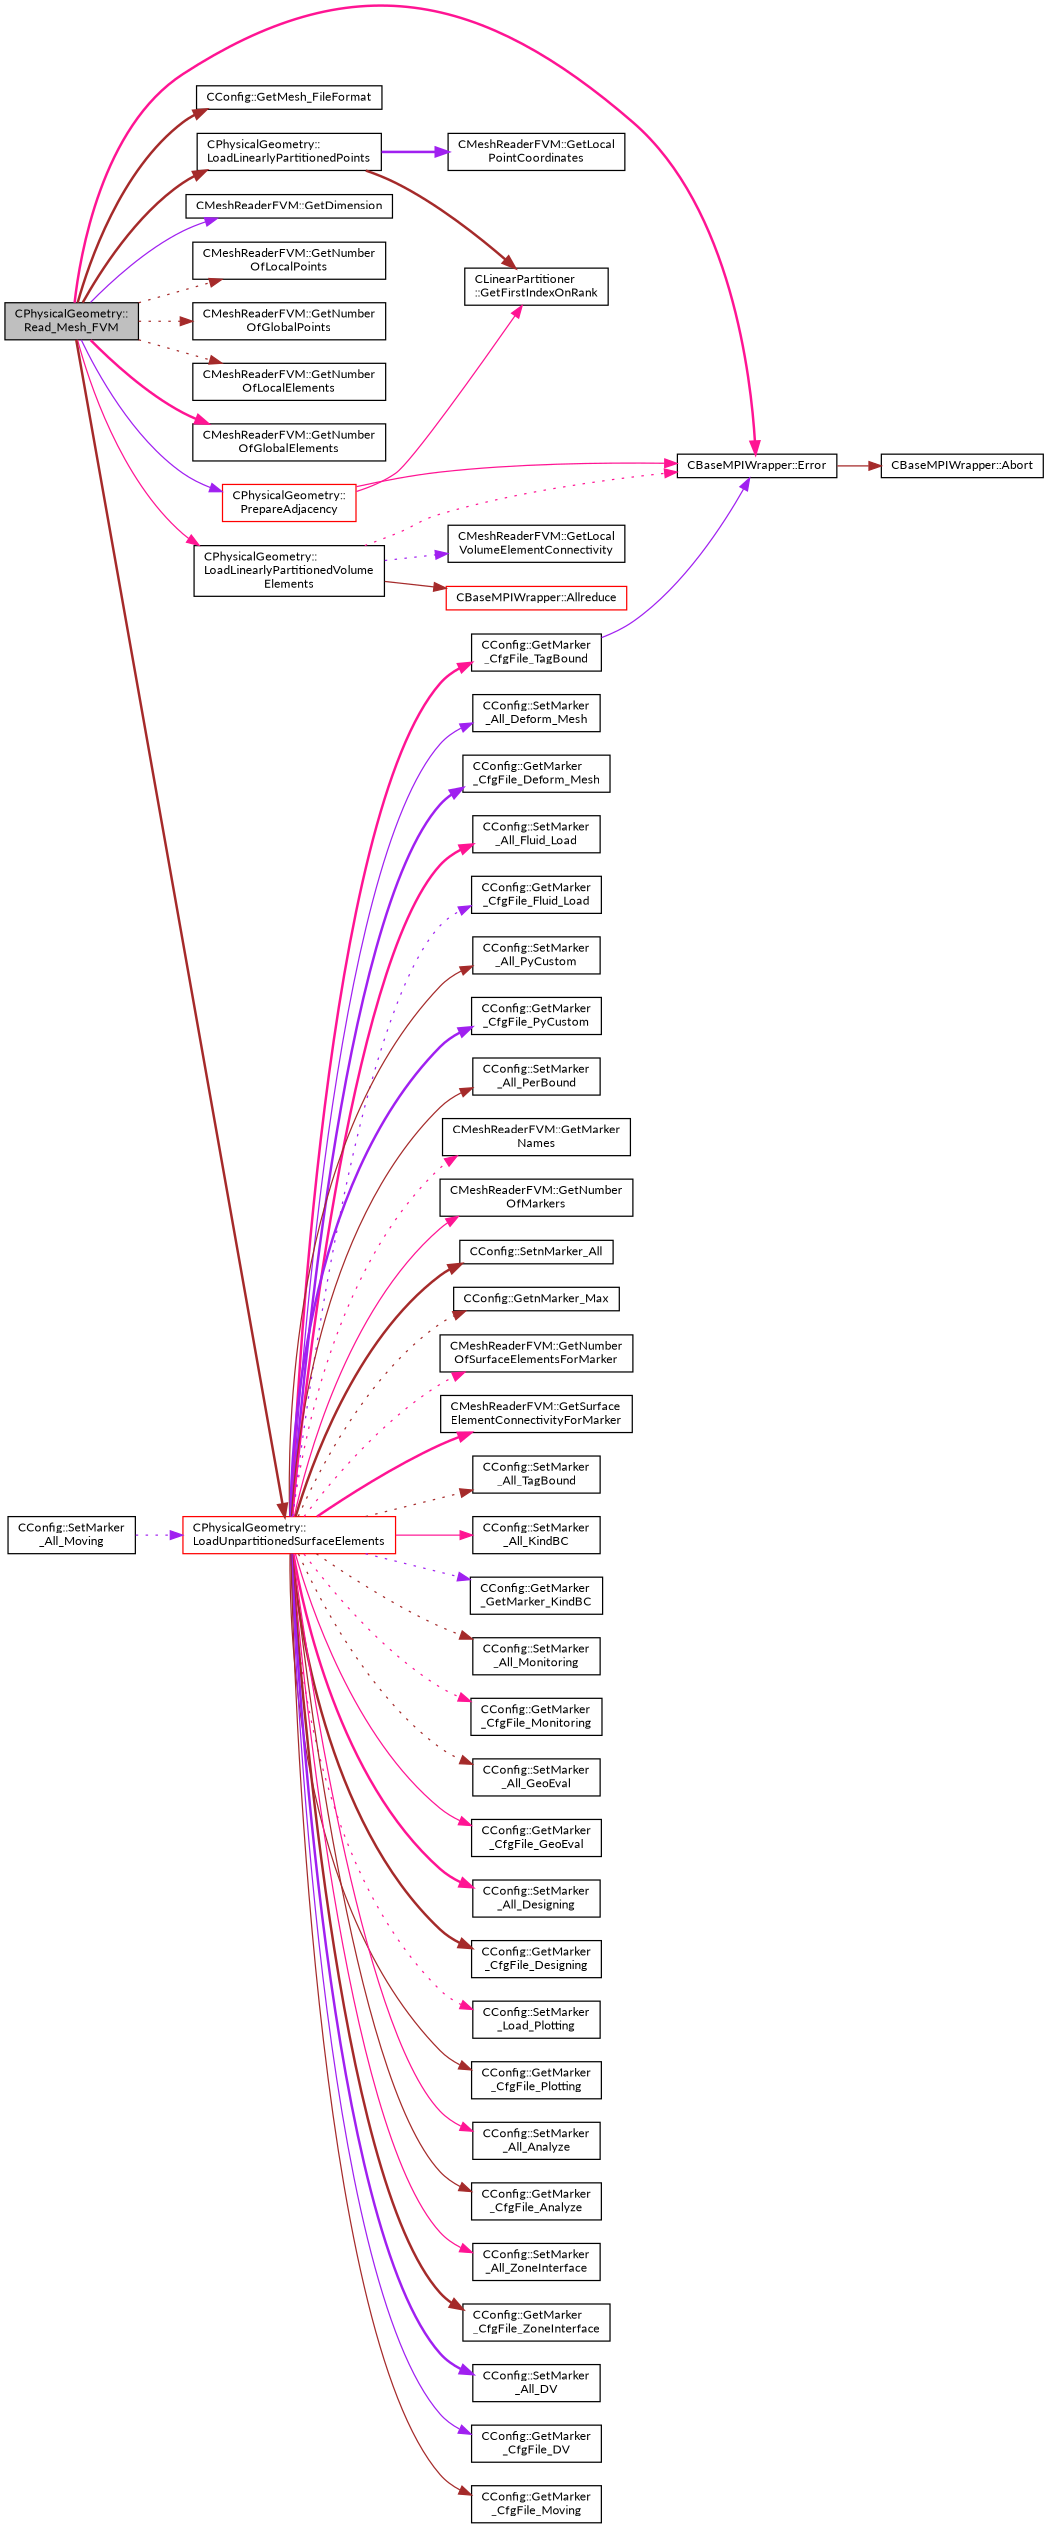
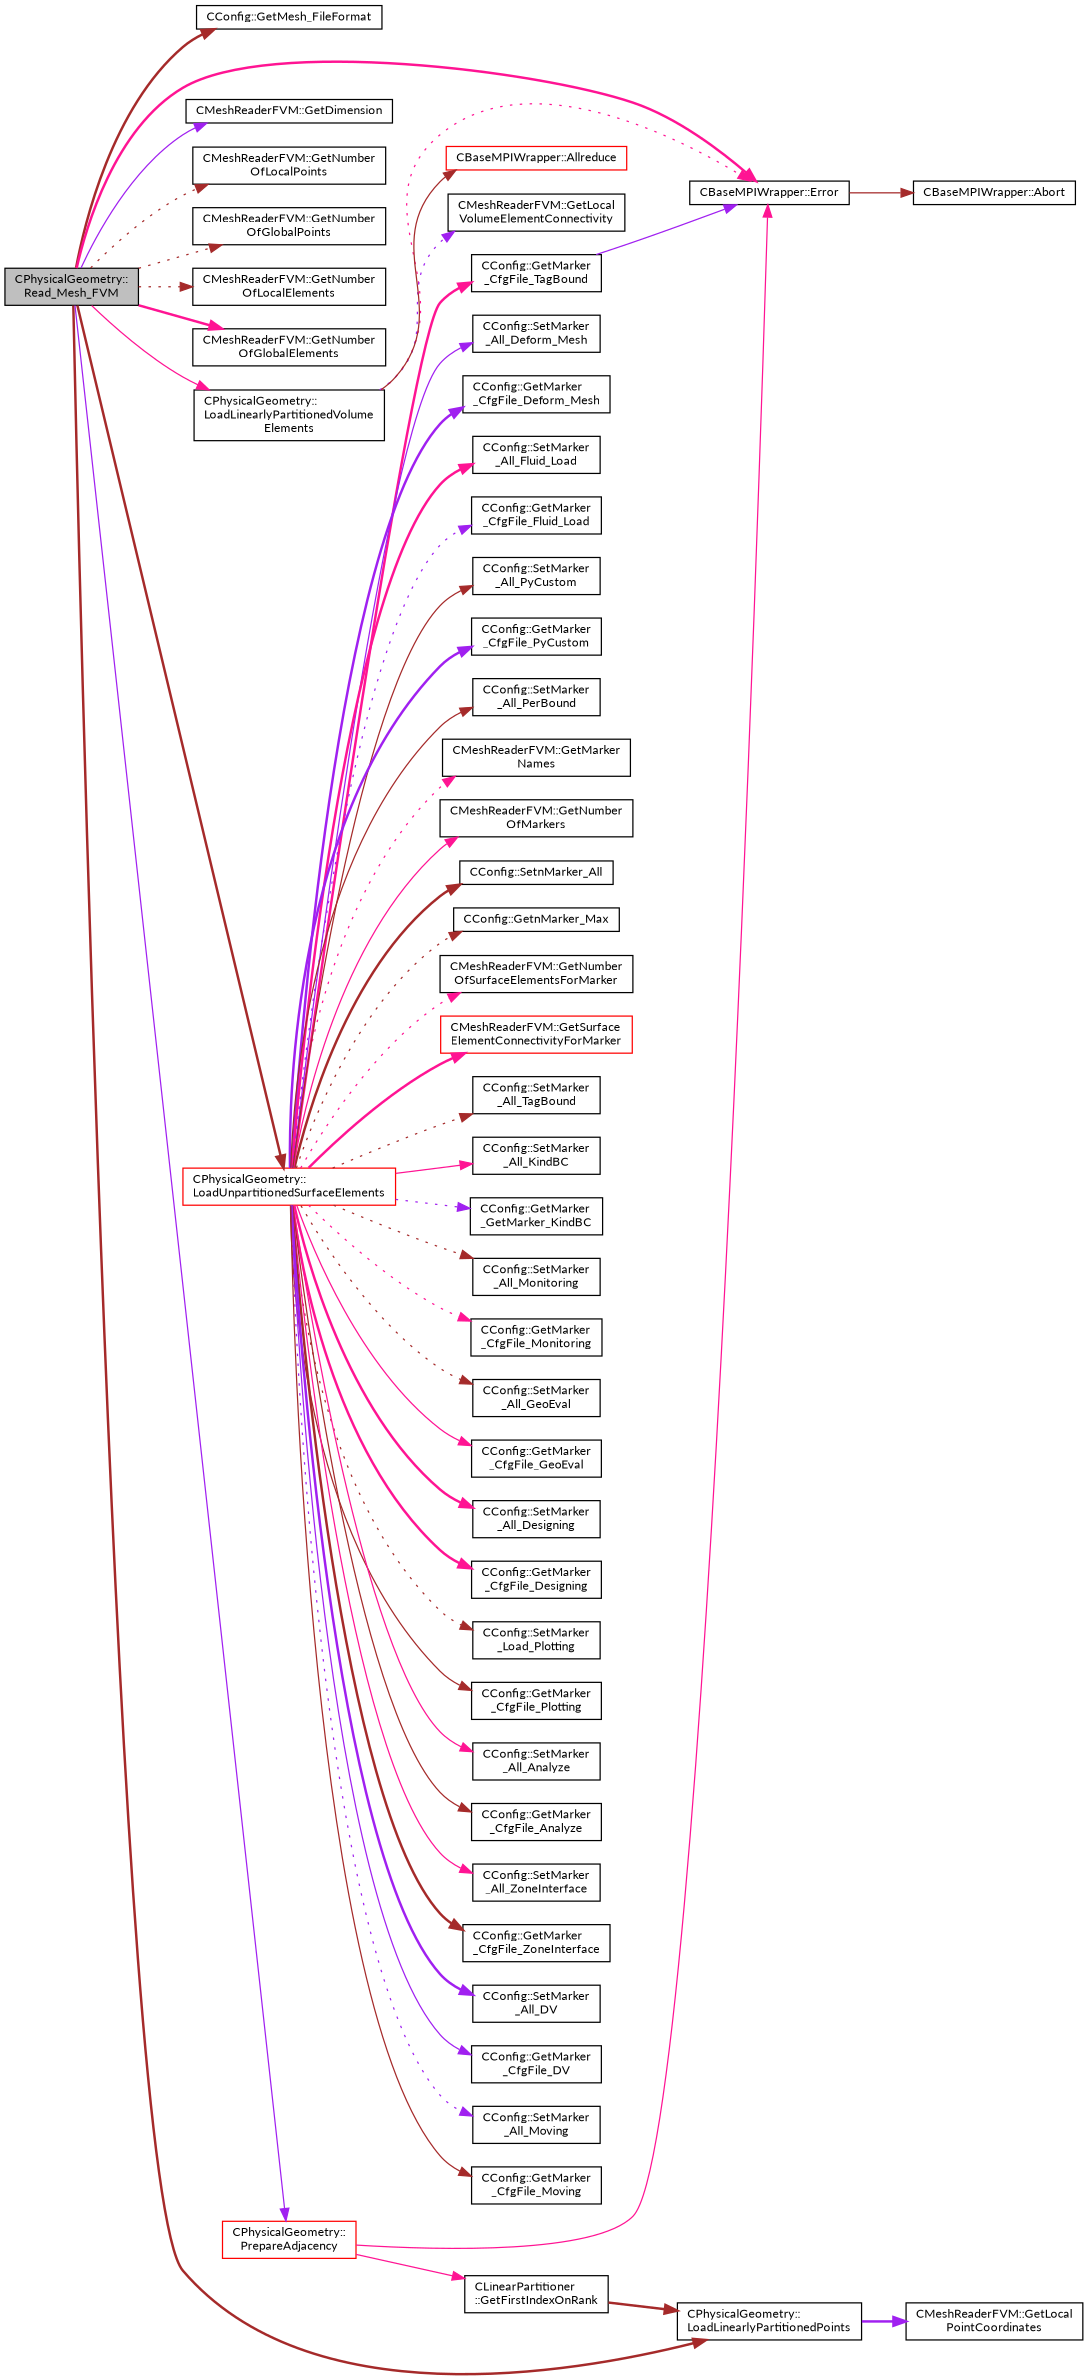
edge "CPhysicalGeometry:: LoadLinearlyPartitionedPoints" -> "CLinearPartitioner ::GetFirstIndexOnRank": reversed
node "CMeshReaderFVM::GetSurface ElementConnectivityForMarker": color black -> red
edge "CConfig::SetMarker _All_Moving" -> "CPhysicalGeometry:: LoadUnpartitionedSurfaceElements": reversed
edge "CPhysicalGeometry:: LoadUnpartitionedSurfaceElements" -> "CConfig::GetMarker _CfgFile_Designing": color brown -> deeppink
edge "CPhysicalGeometry:: LoadUnpartitionedSurfaceElements" -> "CConfig::SetMarker _Load_Plotting": color deeppink -> brown
